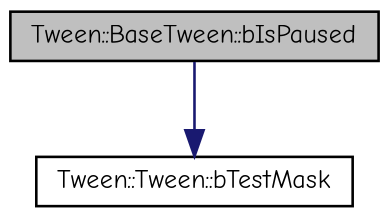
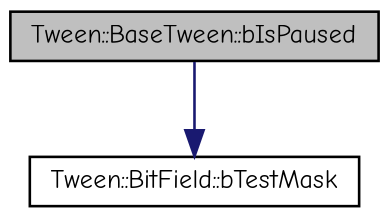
node "Tween::Tween::bTestMask": label "Tween::Tween::bTestMask" -> "Tween::BitField::bTestMask"
